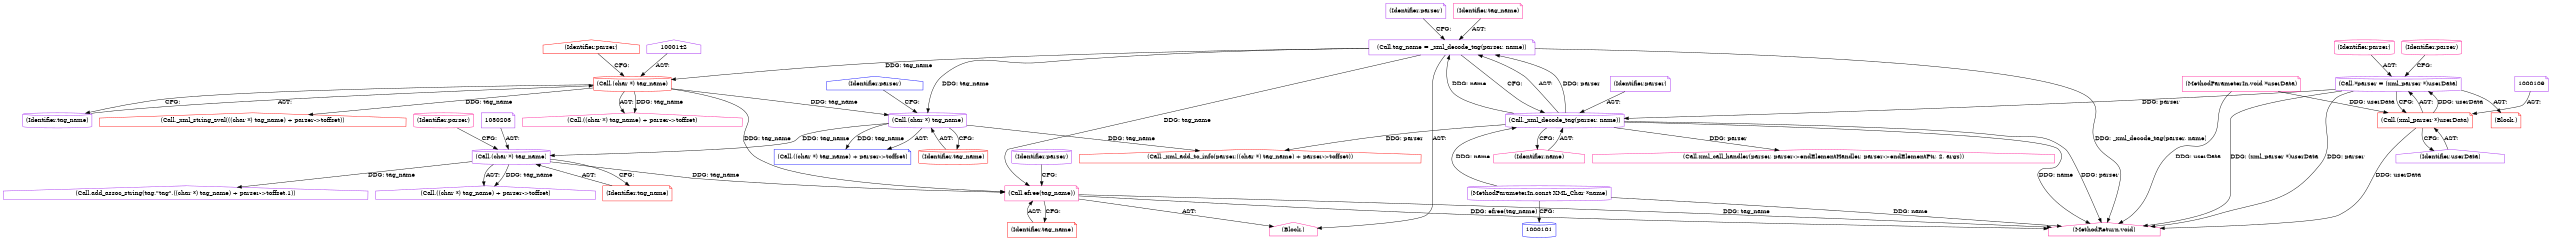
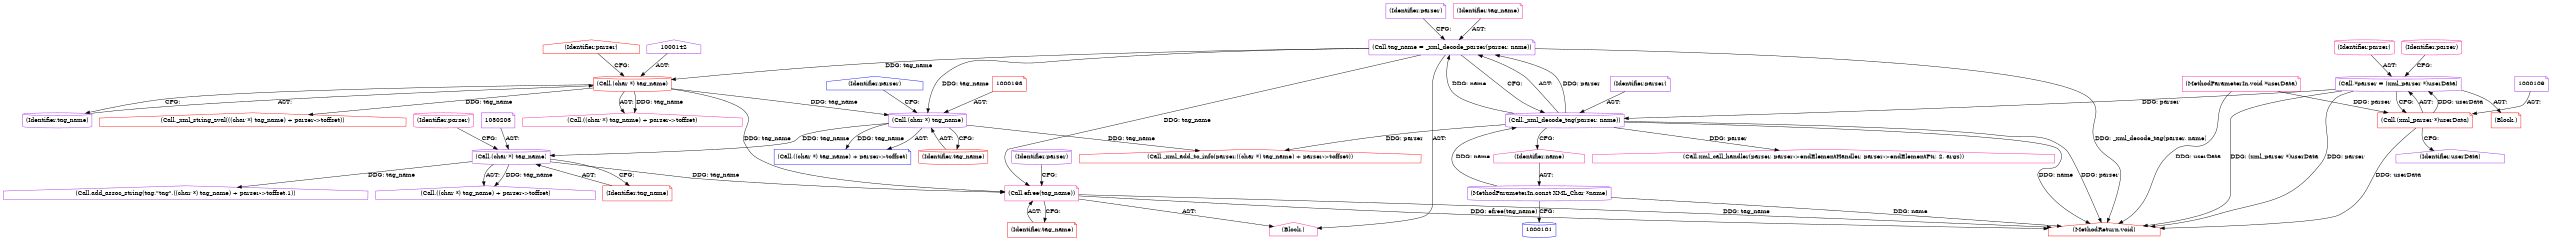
node "(Call,tag_name = _xml_decode_tag(parser, name))": label "(Call,tag_name = _xml_decode_tag(parser, name))" -> "(Call,tag_name = _xml_decode_parser(parser, name))"
node "1000193": added
edge "(MethodParameterIn,void *userData)" -> "(Call,(xml_parser *)userData)": label "DDG: userData" -> "DDG: parser"
edge "(Identifier,userData)" -> "(Call,(xml_parser *)userData)": removed, label "AST:"
edge "(Identifier,name)" -> "(Call,_xml_decode_tag(parser, name))": now "(Identifier,name)" -> "(MethodParameterIn,const XML_Char *name)"
node "(MethodReturn,void)": color deeppink -> red
